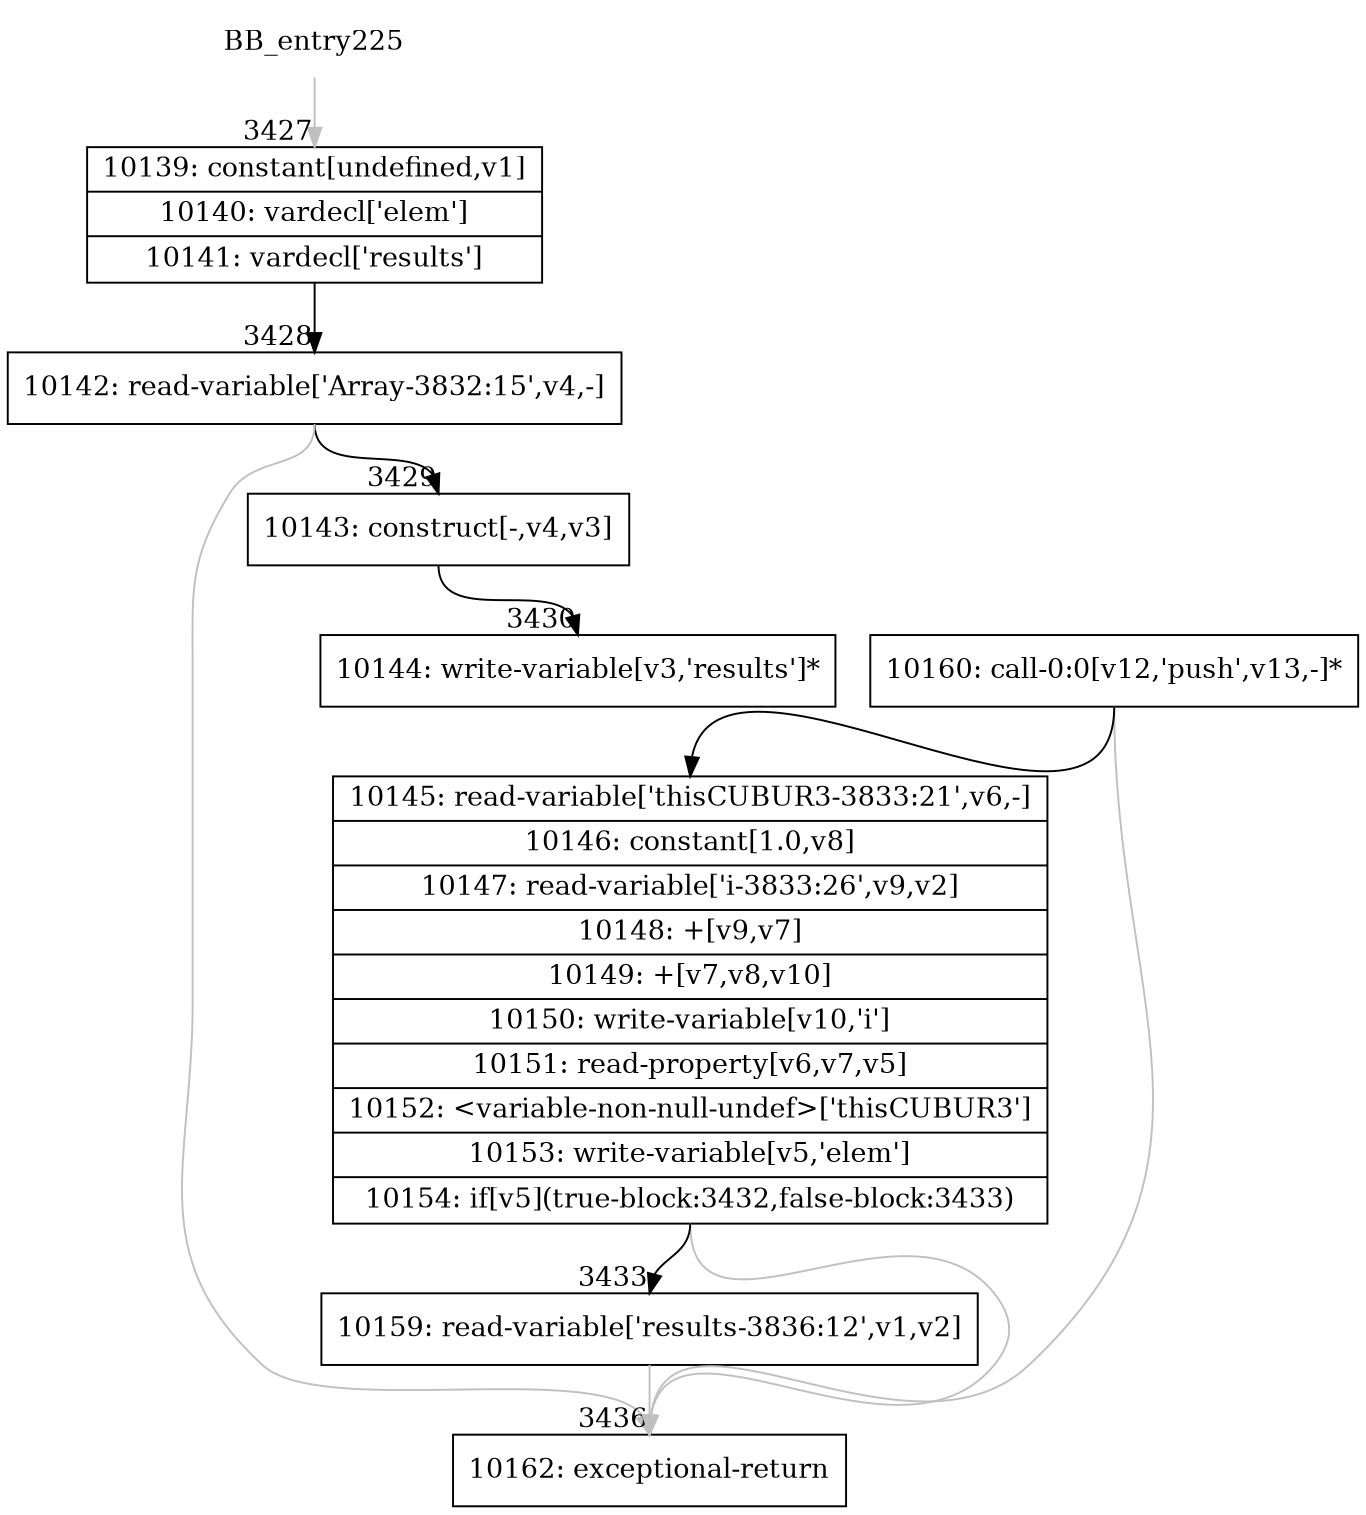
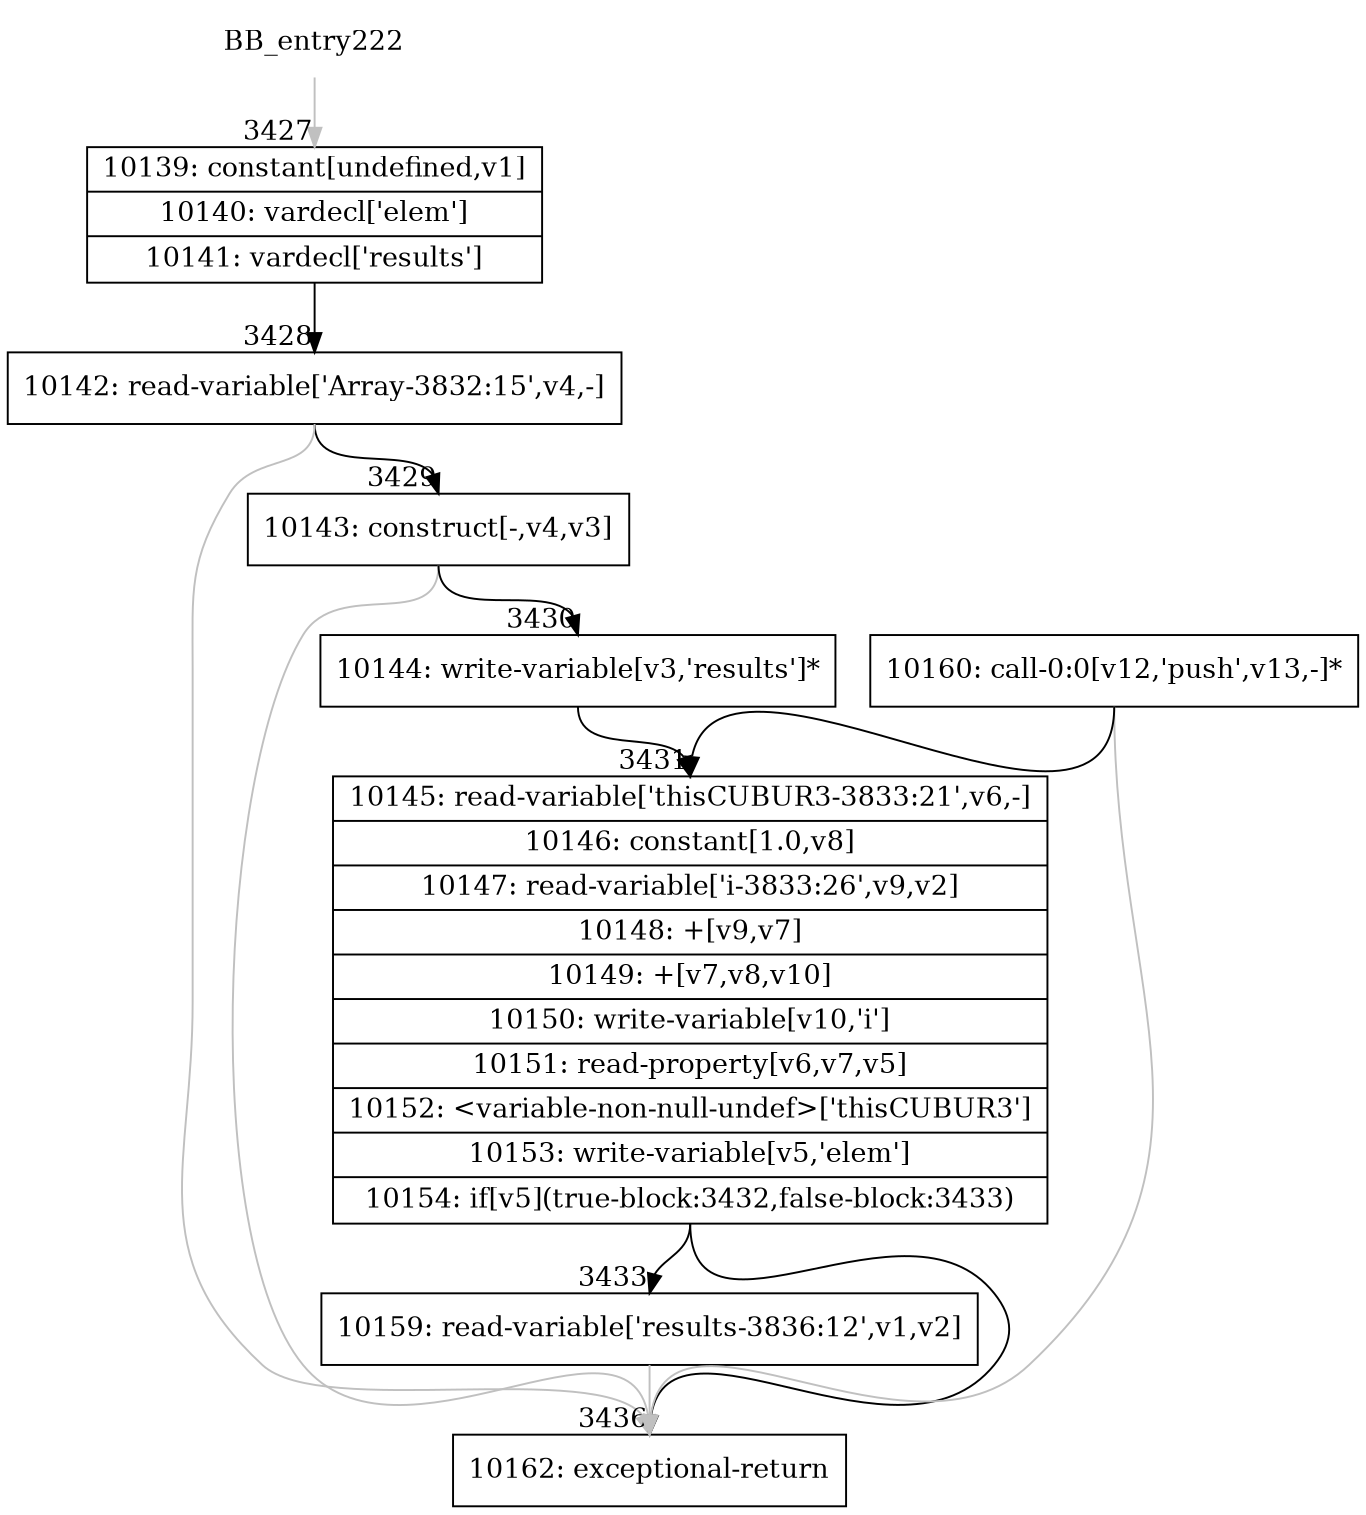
node "BB_entry225": label "BB_entry225" -> "BB_entry222"
edge "10144: write-variable[v3,'results']*" -> "10145: read-variable['thisCUBUR3-3833:21',v6,-]": added
edge "10143: construct[-,v4,v3]" -> "10162: exceptional-return": added
edge "10145: read-variable['thisCUBUR3-3833:21',v6,-]" -> "10162: exceptional-return": color gray -> black
